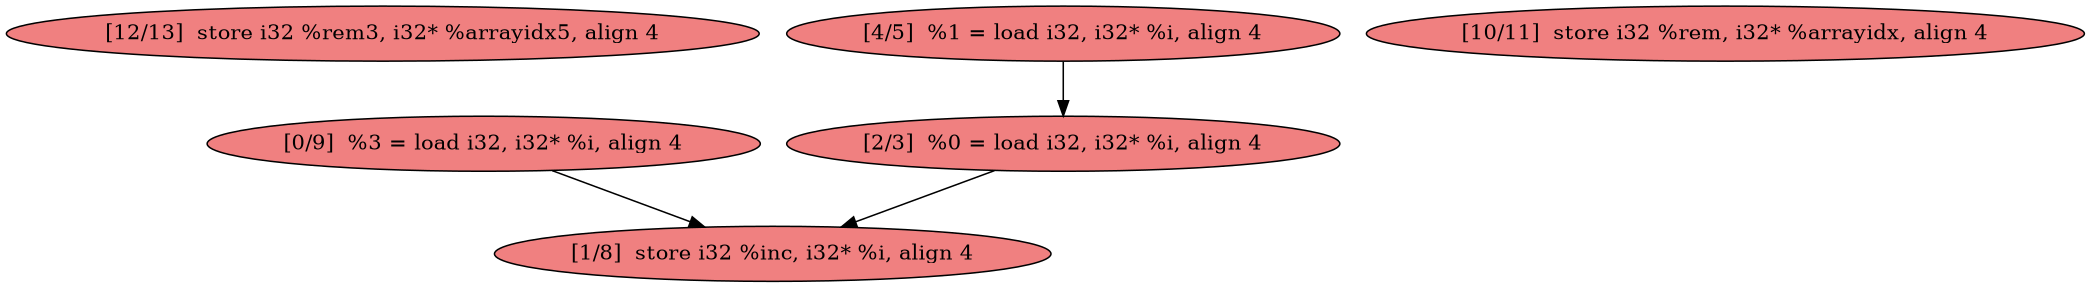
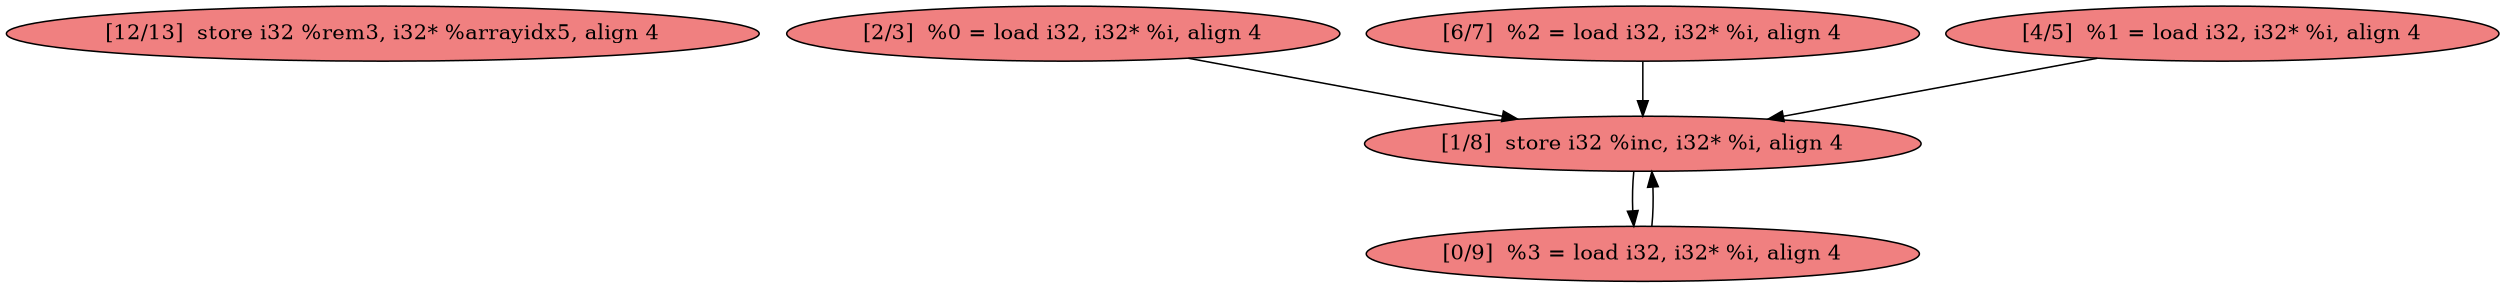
node "[6/7]  %2 = load i32, i32* %i, align 4": added
node "[10/11]  store i32 %rem, i32* %arrayidx, align 4": removed
edge "[4/5]  %1 = load i32, i32* %i, align 4" -> "[2/3]  %0 = load i32, i32* %i, align 4": now "[4/5]  %1 = load i32, i32* %i, align 4" -> "[1/8]  store i32 %inc, i32* %i, align 4"
edge "[1/8]  store i32 %inc, i32* %i, align 4" -> "[0/9]  %3 = load i32, i32* %i, align 4": added
